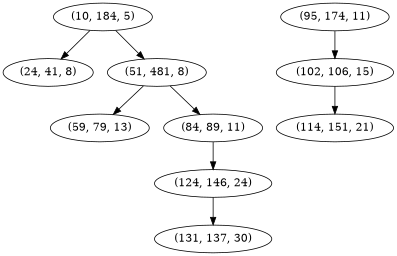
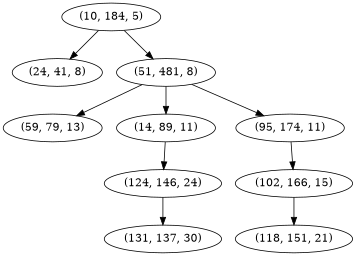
node "(102, 106, 15)": label "(102, 106, 15)" -> "(102, 166, 15)"
edge "(51, 481, 8)" -> "(95, 174, 11)": added
node "(84, 89, 11)": label "(84, 89, 11)" -> "(14, 89, 11)"
node "(114, 151, 21)": label "(114, 151, 21)" -> "(118, 151, 21)"
